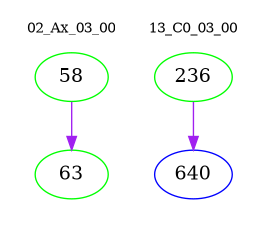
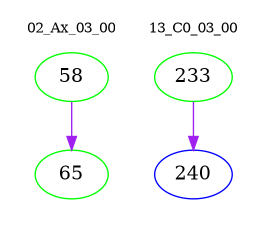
node "236": label "236" -> "233"
node "63": label "63" -> "65"
node "640": label "640" -> "240"
